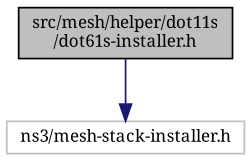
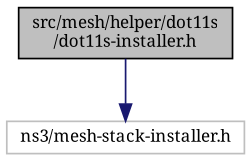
node "src/mesh/helper/dot11s /dot61s-installer.h": label "src/mesh/helper/dot11s /dot61s-installer.h" -> "src/mesh/helper/dot11s /dot11s-installer.h"
